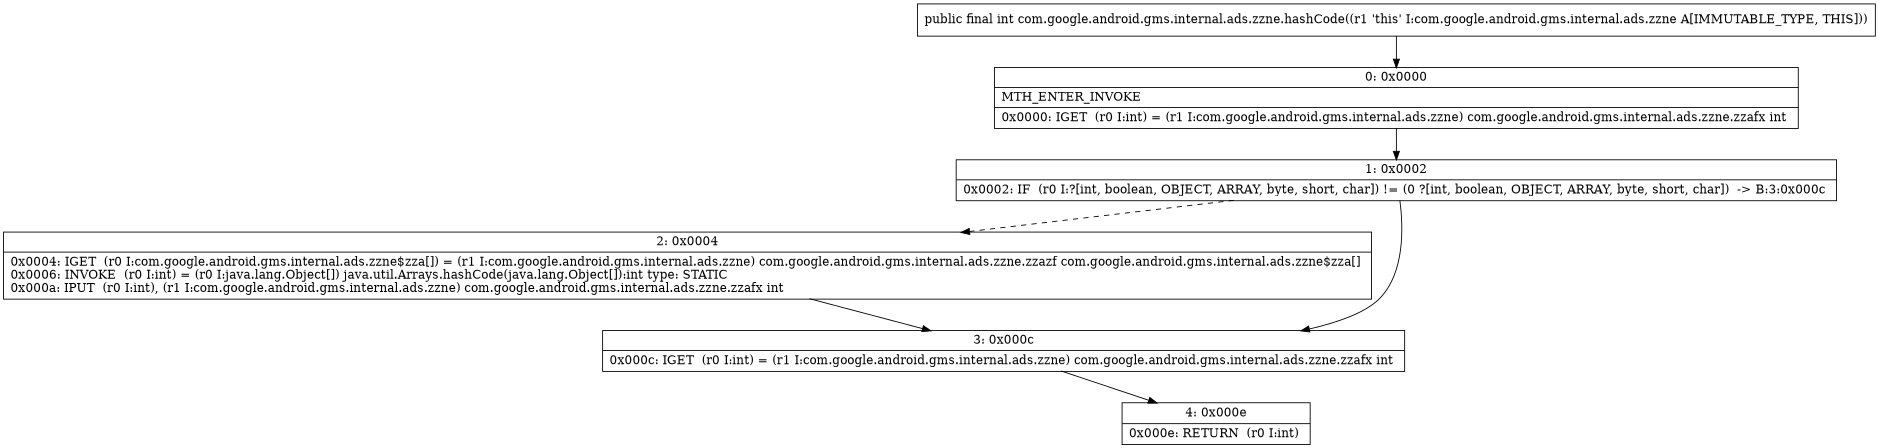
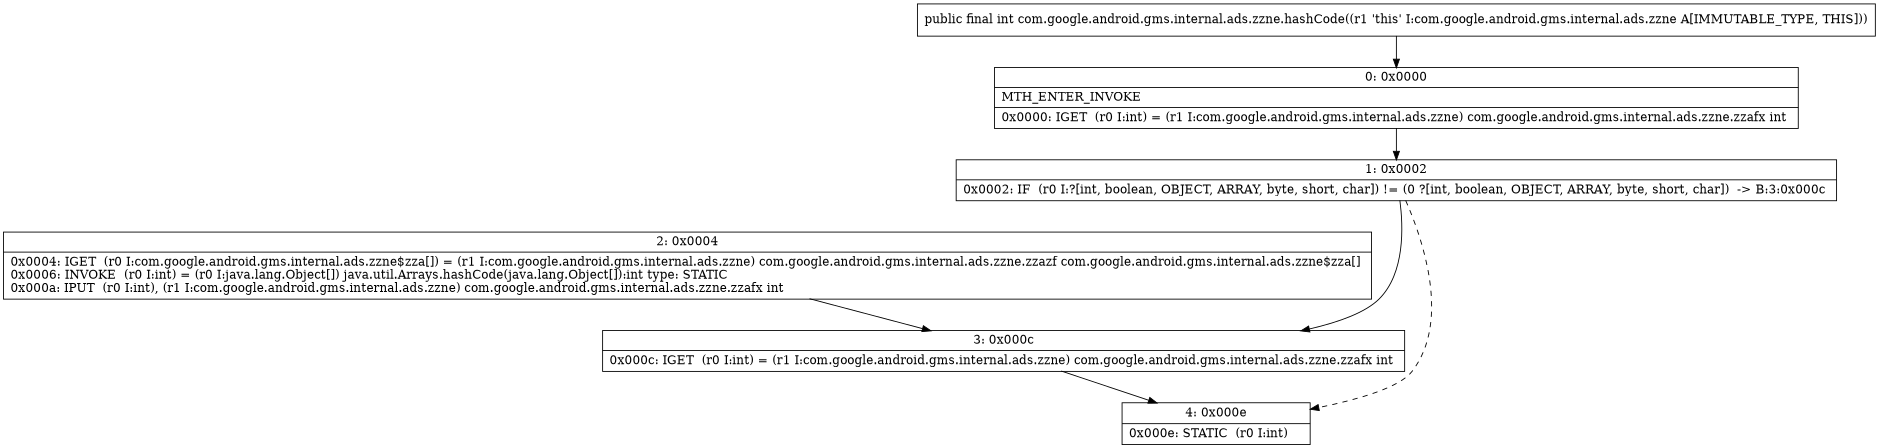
edge "1: 0x0002" -> "2: 0x0004": now "1: 0x0002" -> "4: 0x000e"
node "4: 0x000e": text "0x000e: RETURN  (r0 I:int)" -> "0x000e: STATIC  (r0 I:int)"
